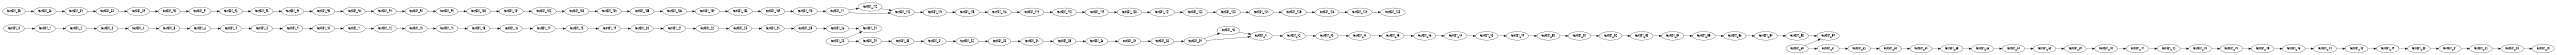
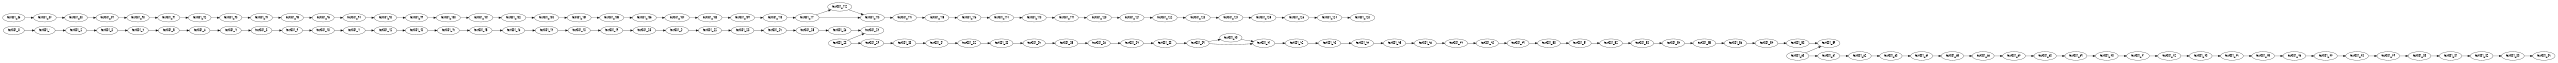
node "test381_85": removed
node "test181_116": label "test181_116" -> "test381_116"
